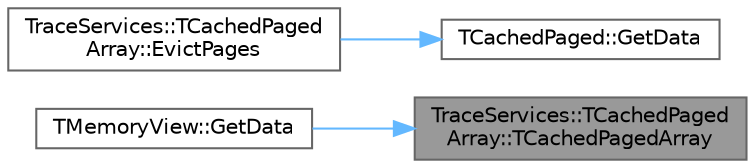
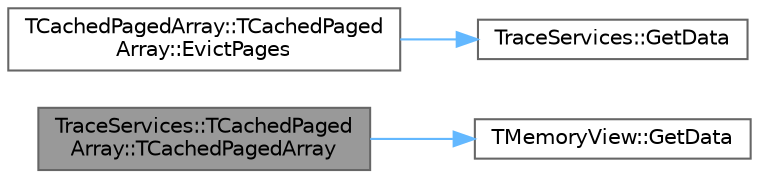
node "TraceServices::TCachedPaged Array::EvictPages": label "TraceServices::TCachedPaged Array::EvictPages" -> "TCachedPagedArray::TCachedPaged Array::EvictPages"
node "TCachedPaged::GetData": label "TCachedPaged::GetData" -> "TraceServices::GetData"
edge "TMemoryView::GetData" -> "TraceServices::TCachedPaged Array::TCachedPagedArray": reversed
